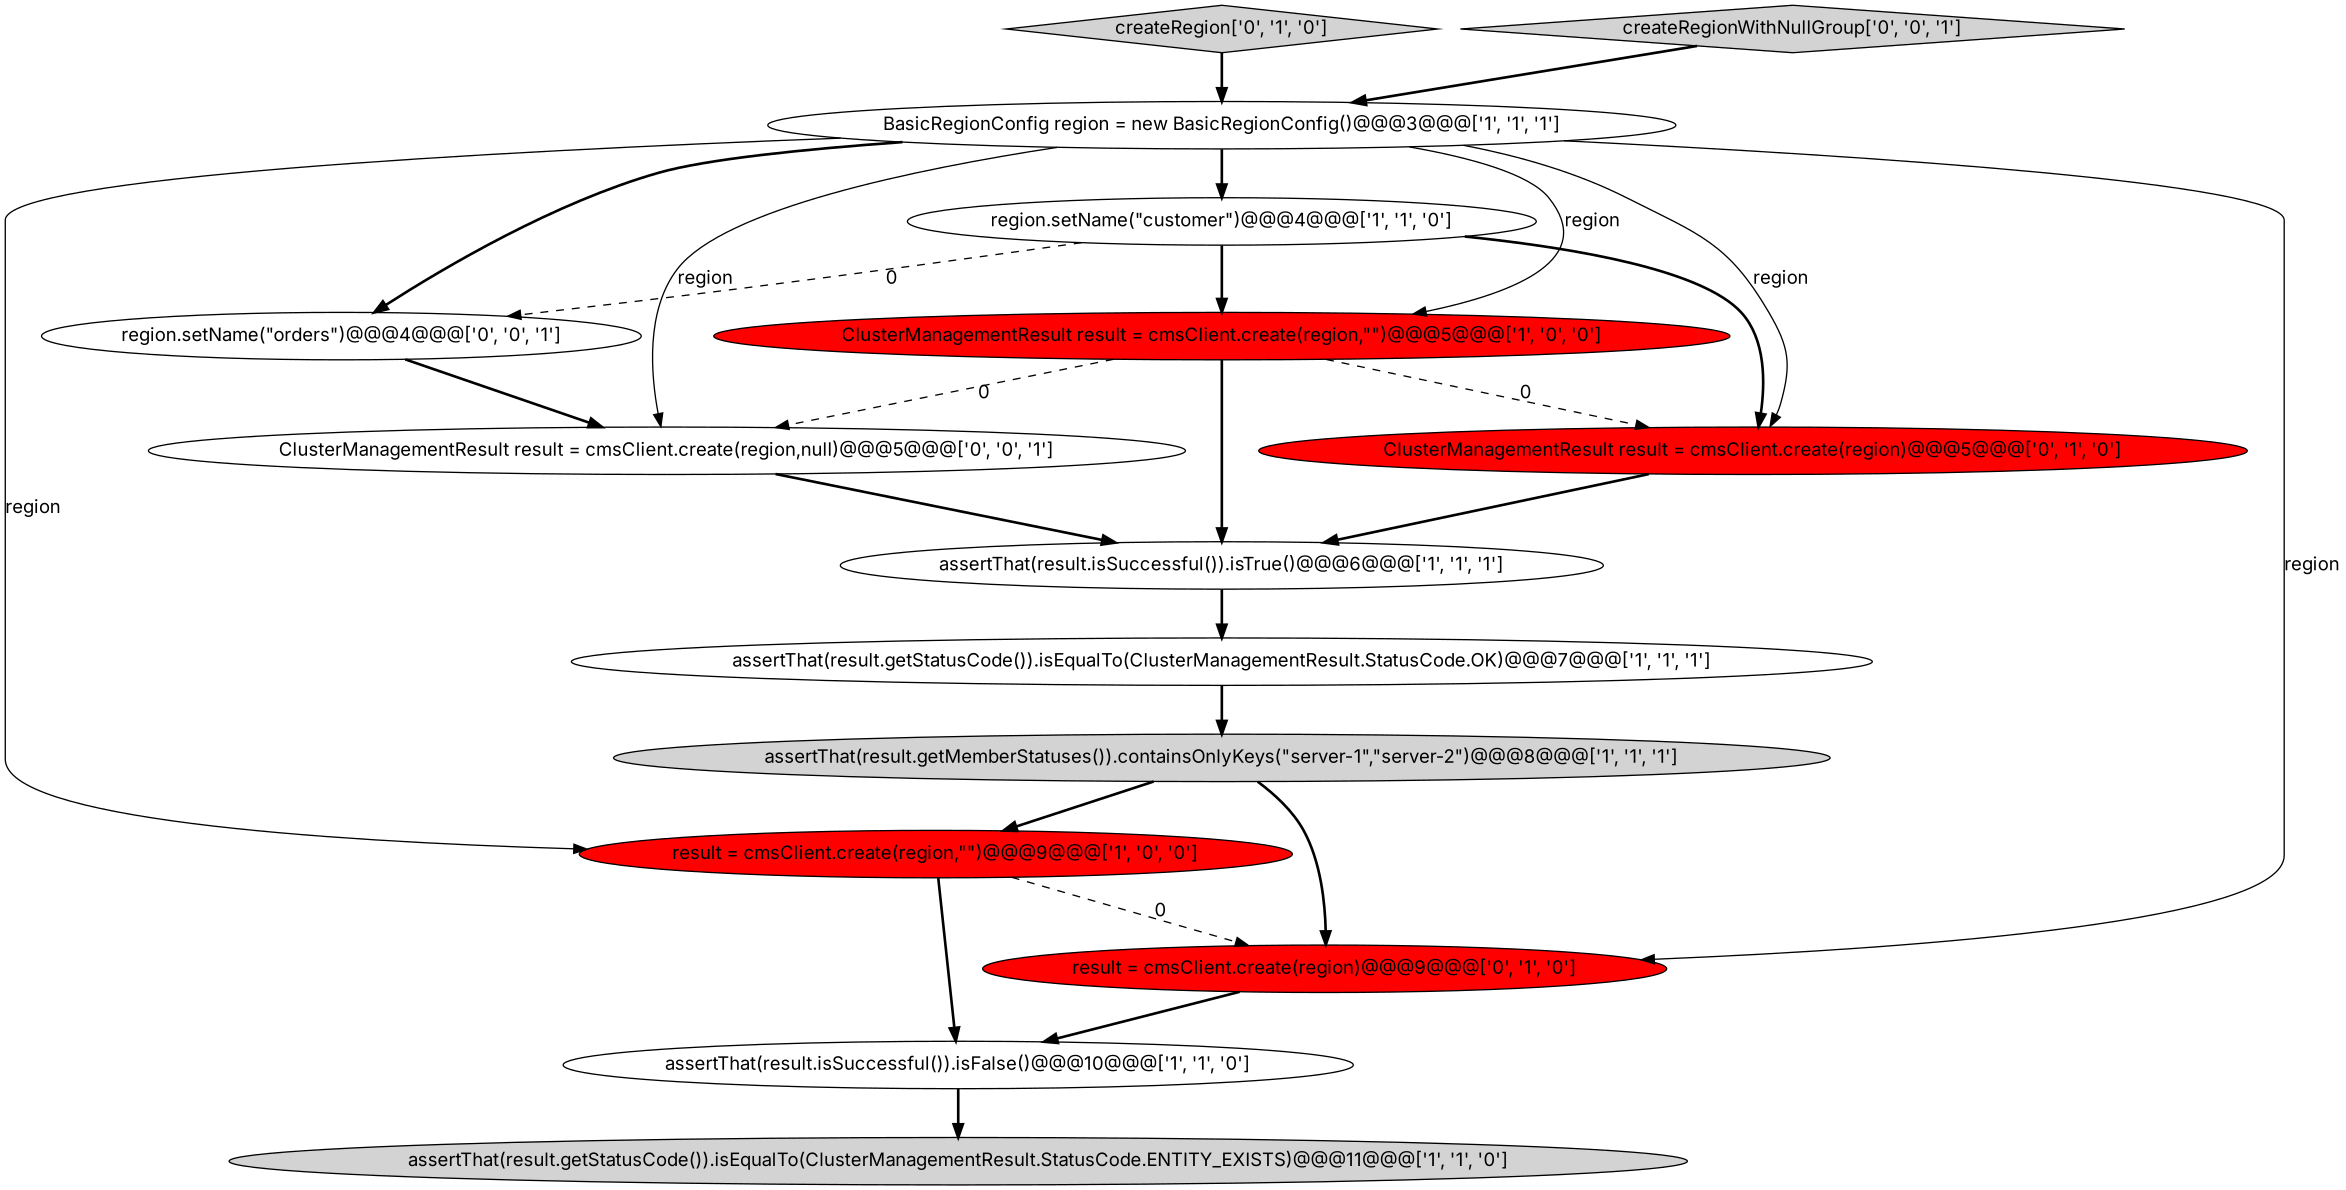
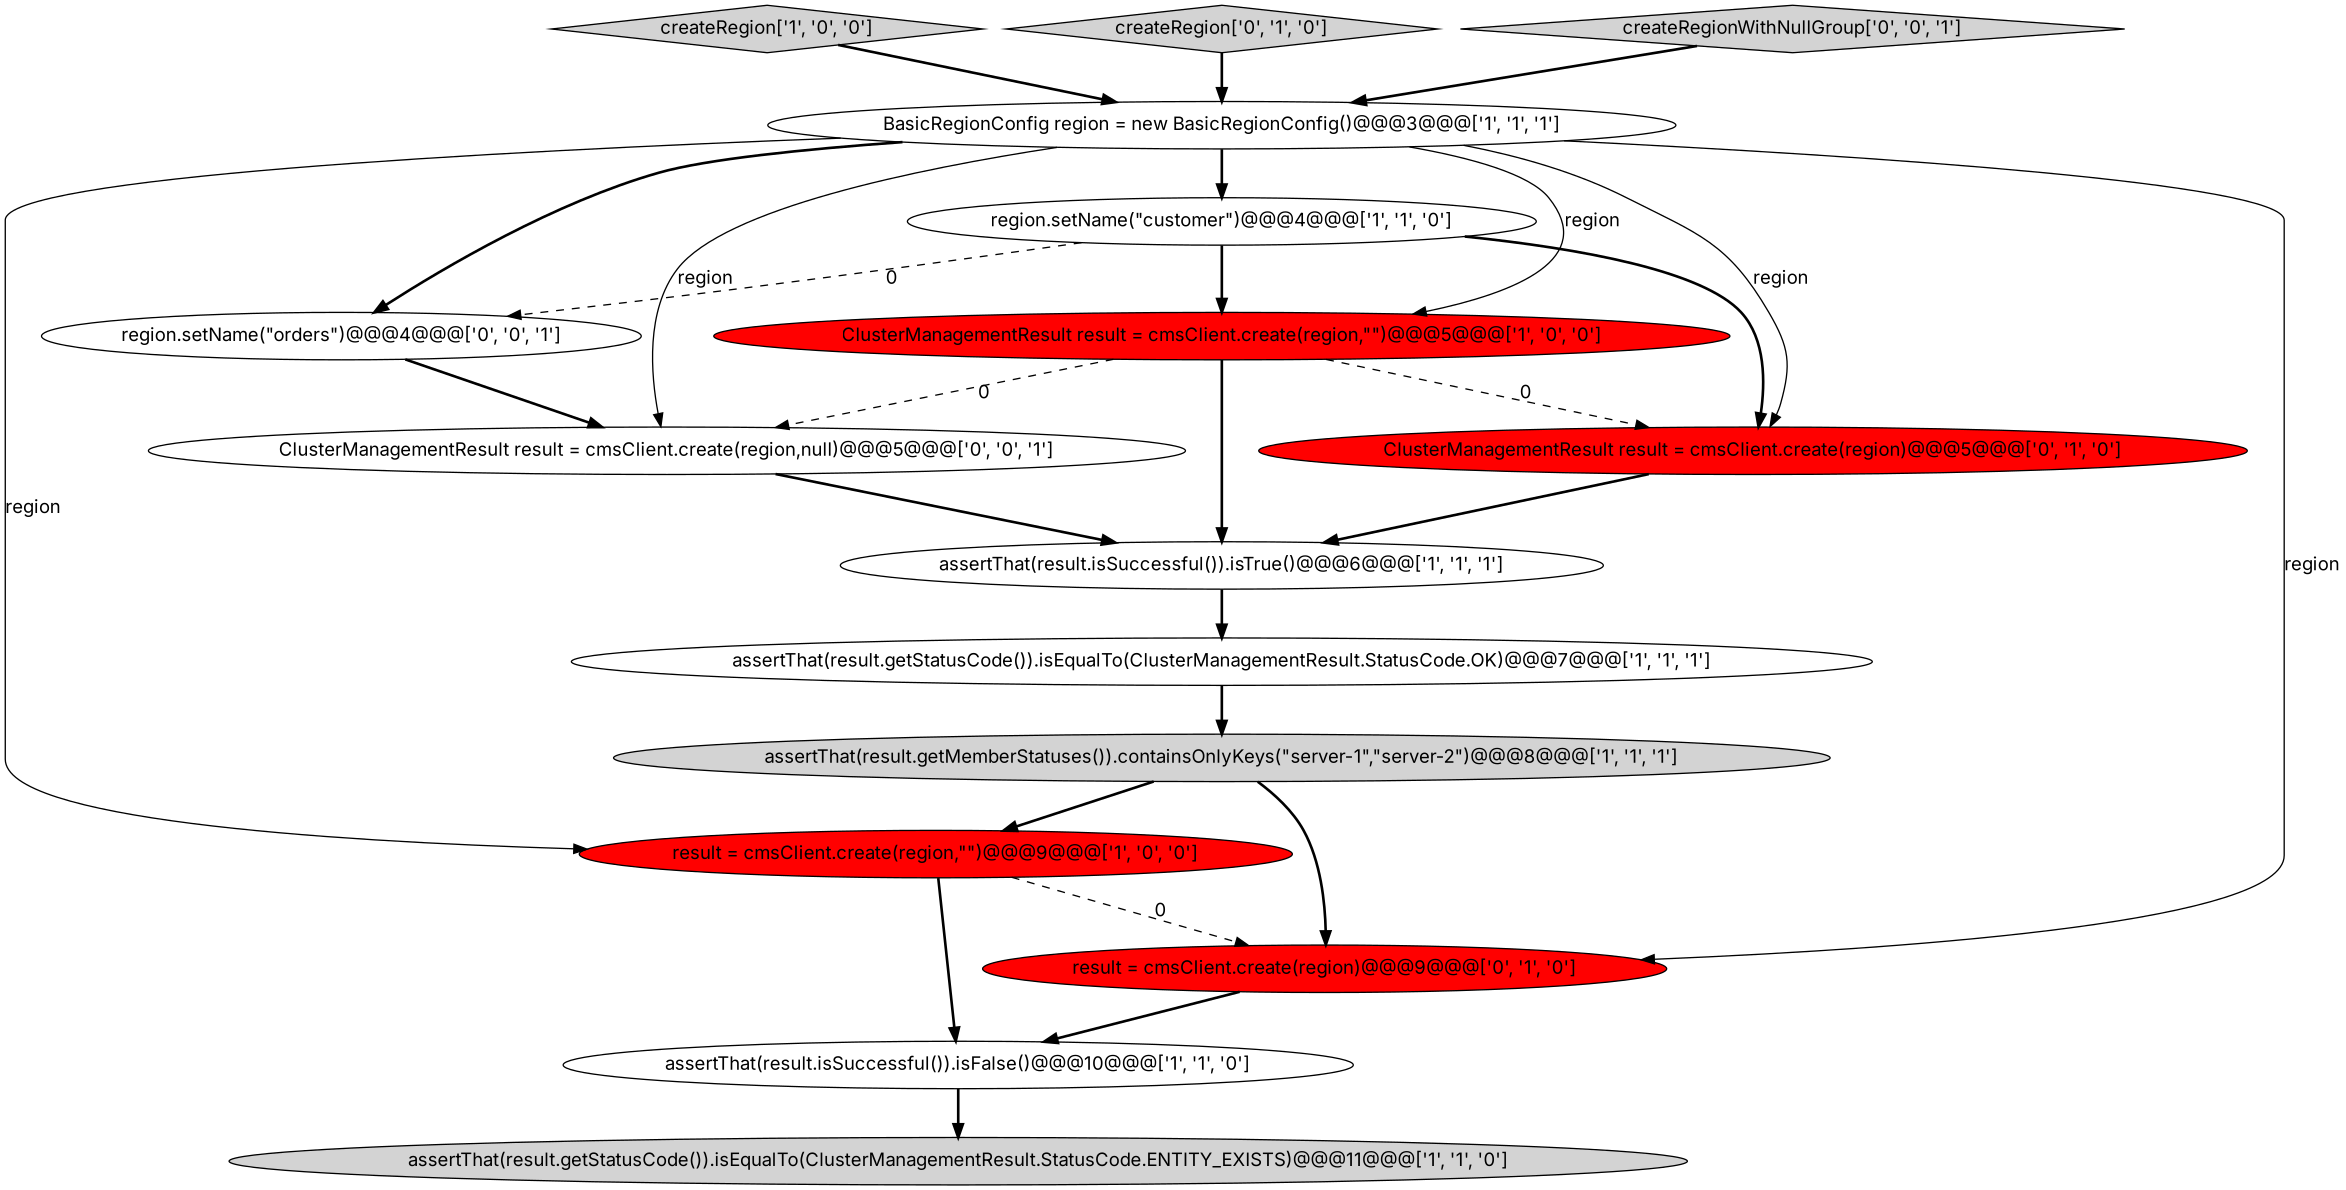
node "createRegion['1', '0', '0']": added
